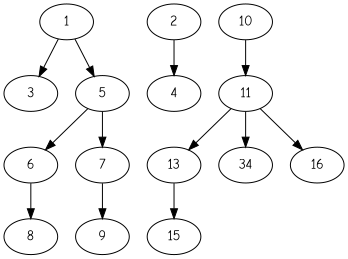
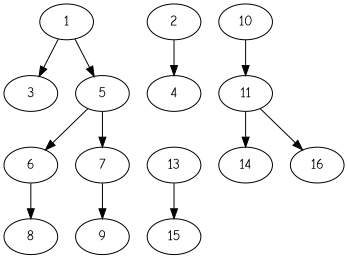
edge "11" -> "13": removed
node "34": label "34" -> "14"
